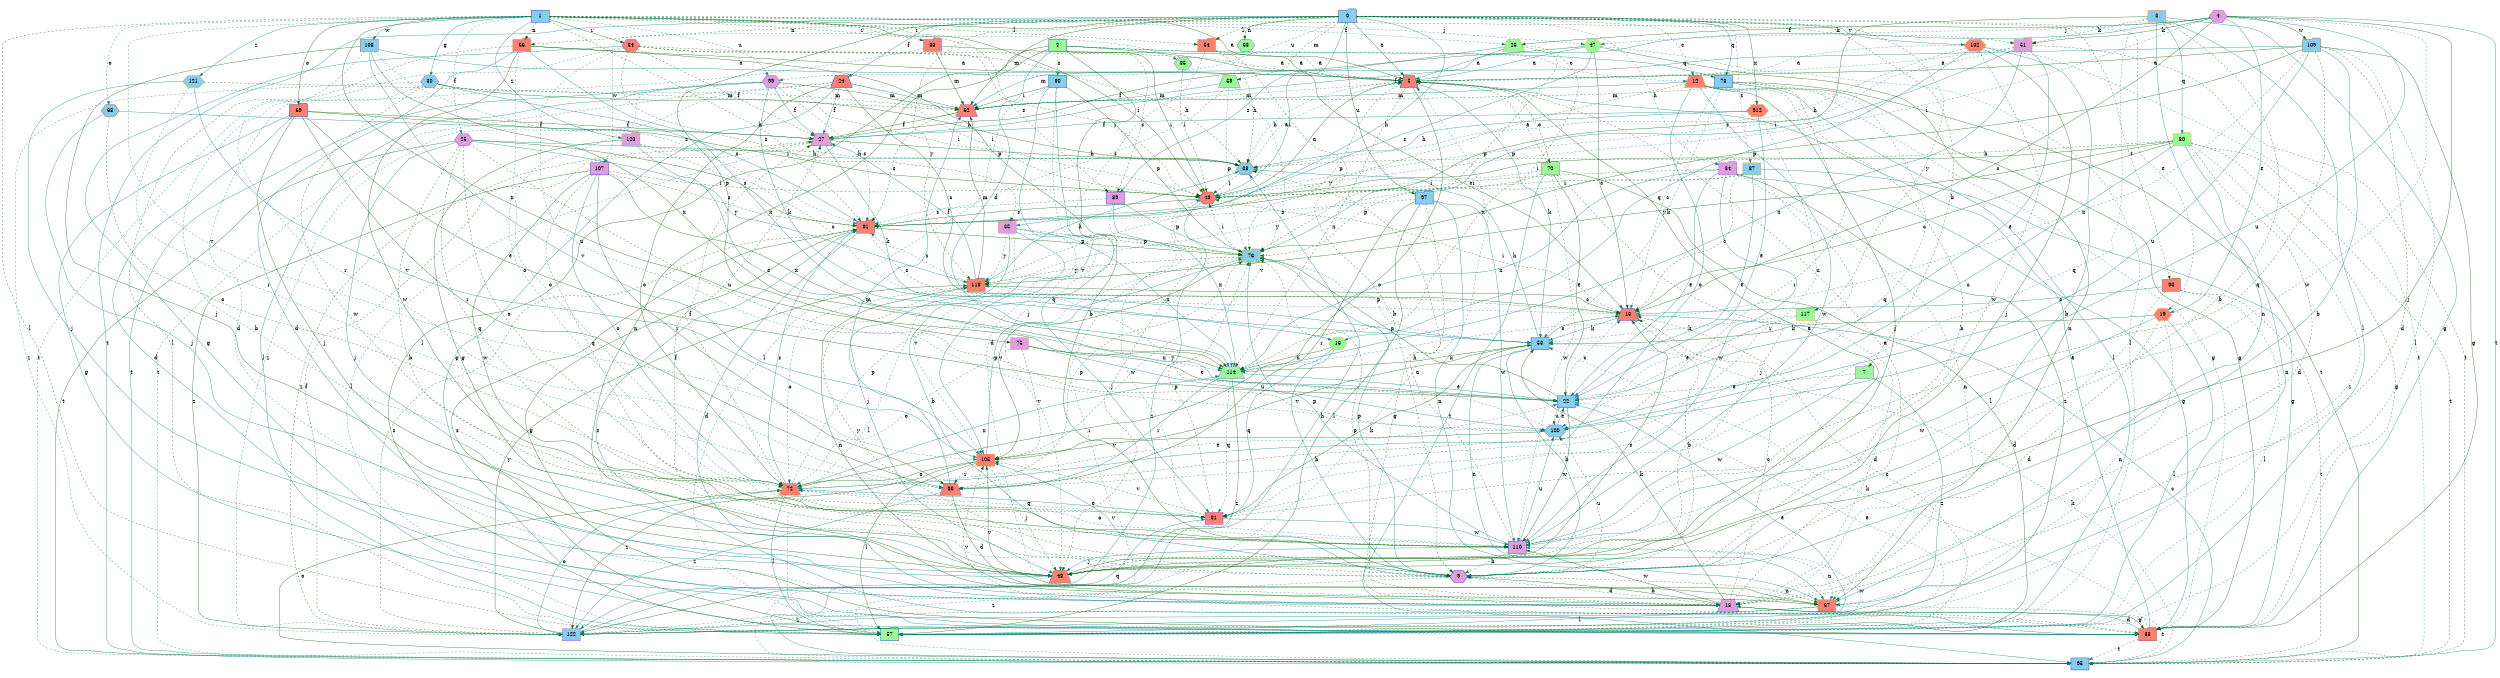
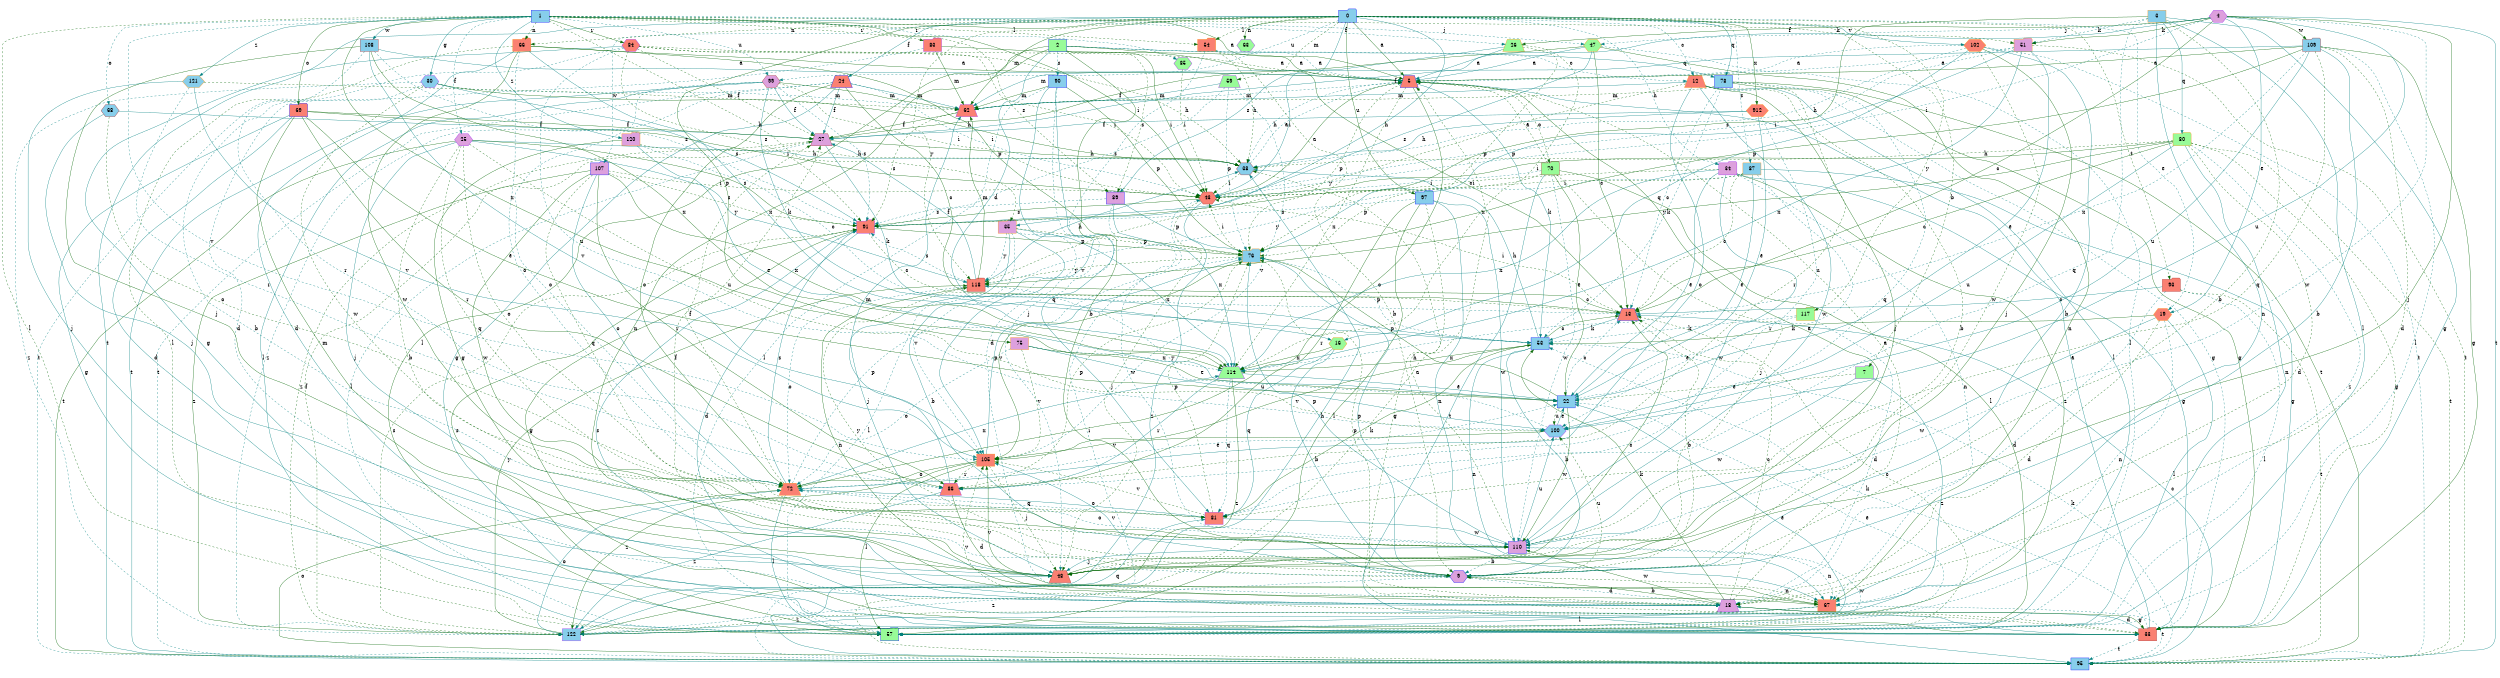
edge "90" -> "62": label "i" -> "m"
edge "69" -> "48": label "j" -> "m"
edge "95" -> "5": color teal -> darkgreen
